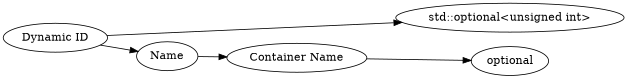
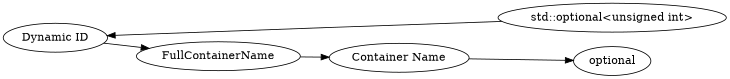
edge "Dynamic ID" -> "std::optional<unsigned int>": reversed
node "Name": label "Name" -> "FullContainerName"
